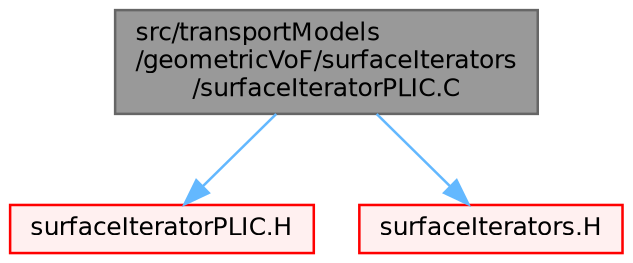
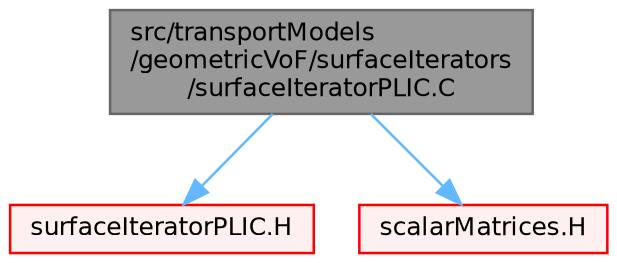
node "surfaceIterators.H": label "surfaceIterators.H" -> "scalarMatrices.H"
